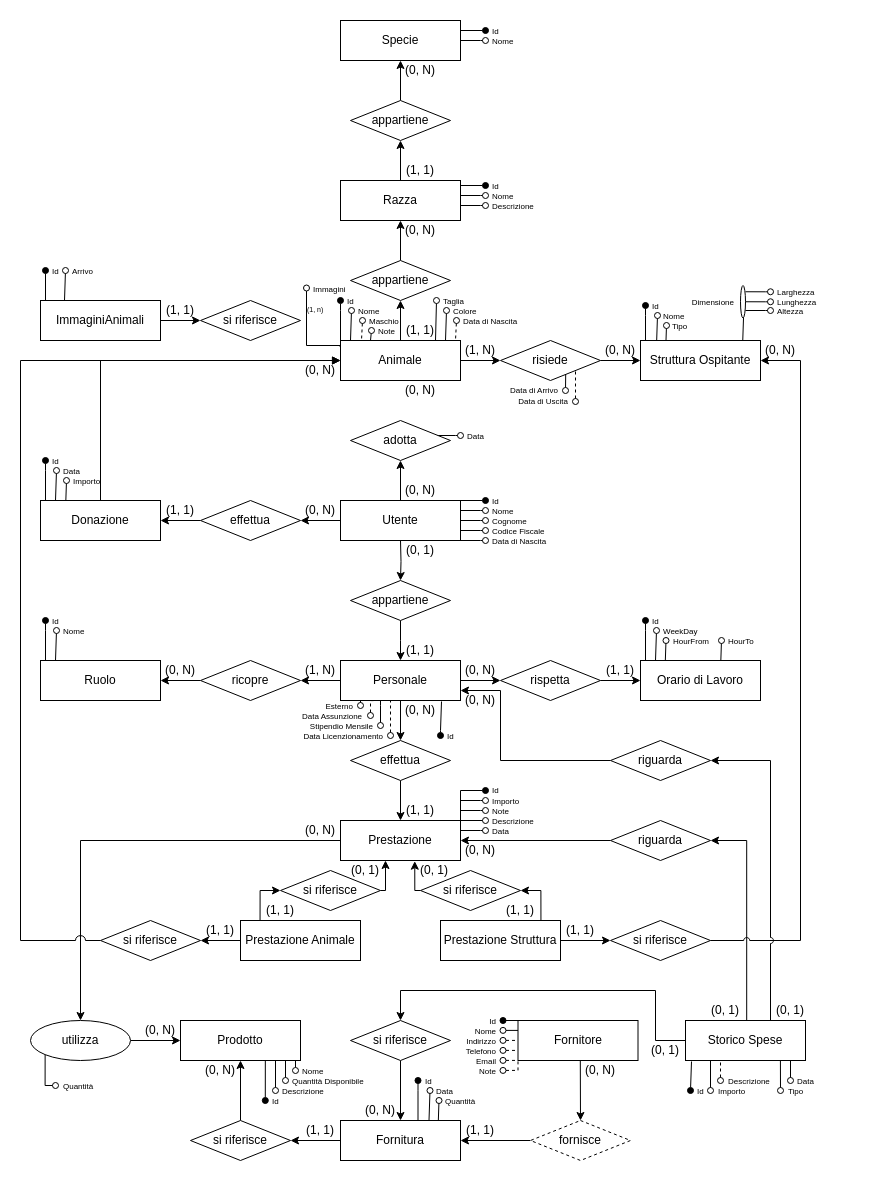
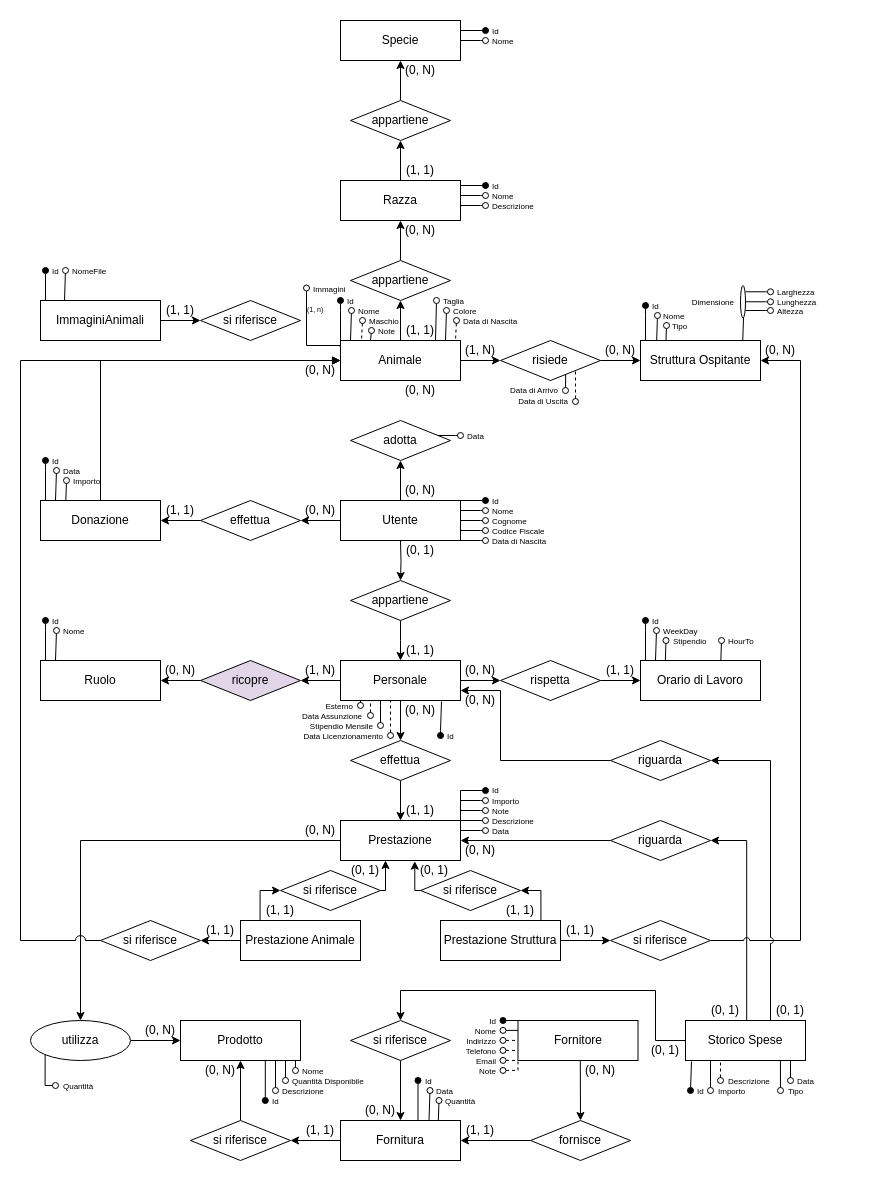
node "Arrivo": label "Arrivo" -> "NomeFile"
node "HourFrom": label "HourFrom" -> "Stipendio"
node "ricopre": fillcolor #ffffff -> #e1d5e7
node "fornisce": style dashed -> solid
